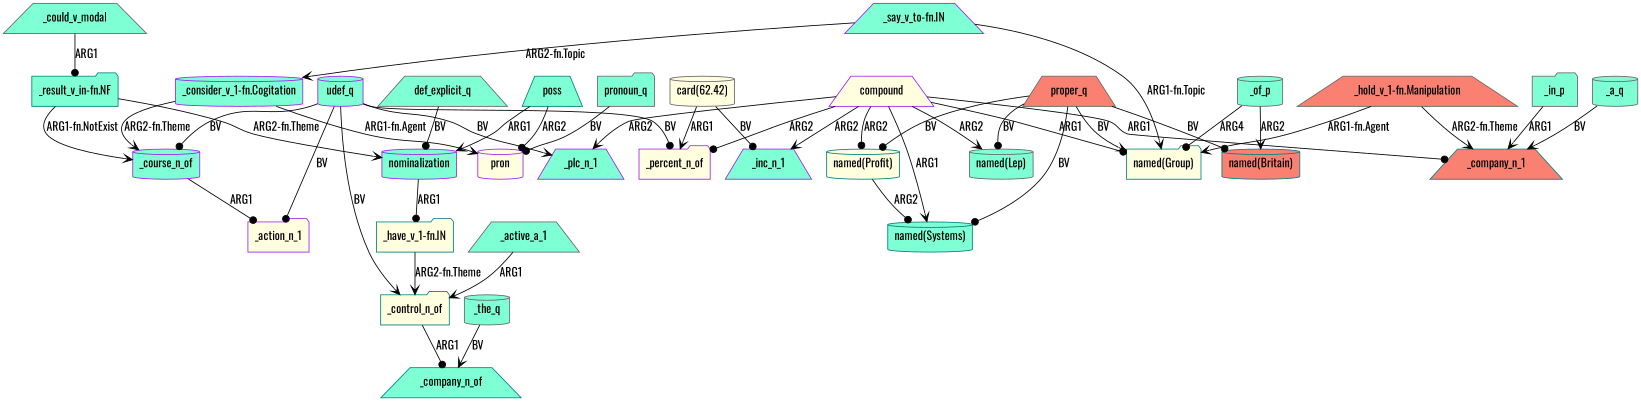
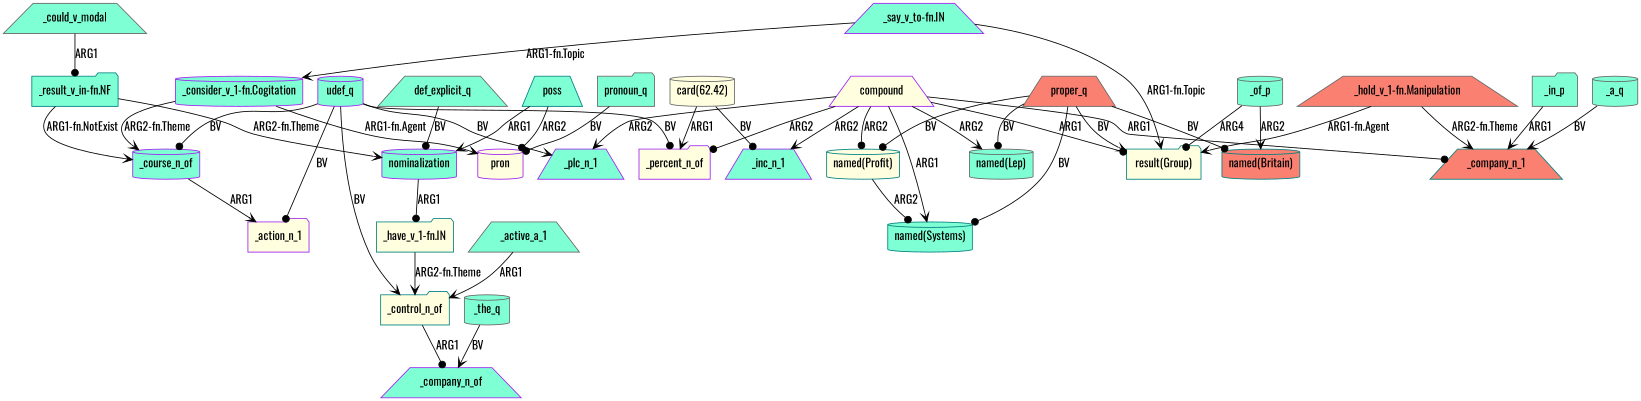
edge "_say_v_to-fn.IN" -> "_consider_v_1-fn.Cogitation": label "ARG2-fn.Topic" -> "ARG1-fn.Topic"
node "named(Group)": label "named(Group)" -> "result(Group)"
edge "_course_n_of" -> "_action_n_1": arrowhead dot -> vee
node "_company_n_of": color teal -> purple
